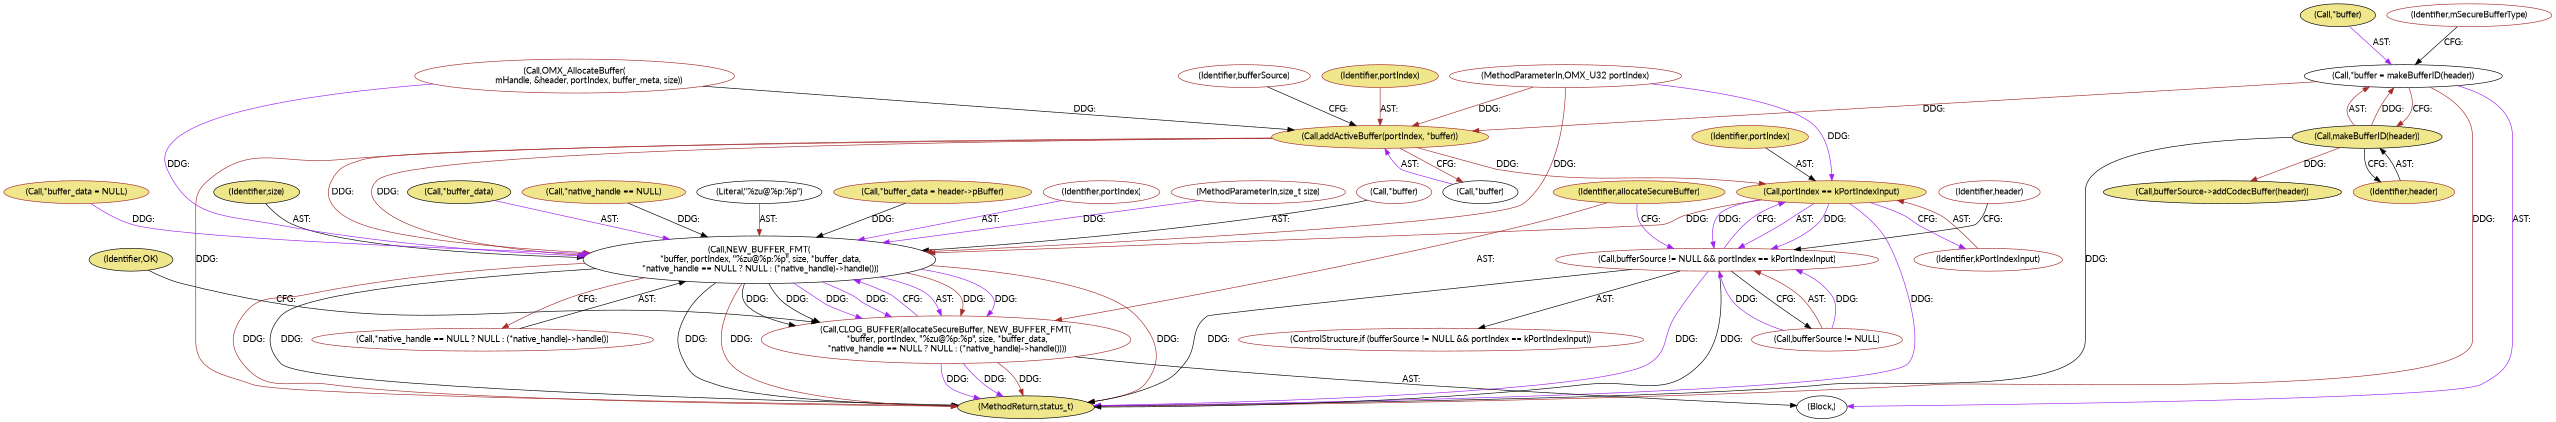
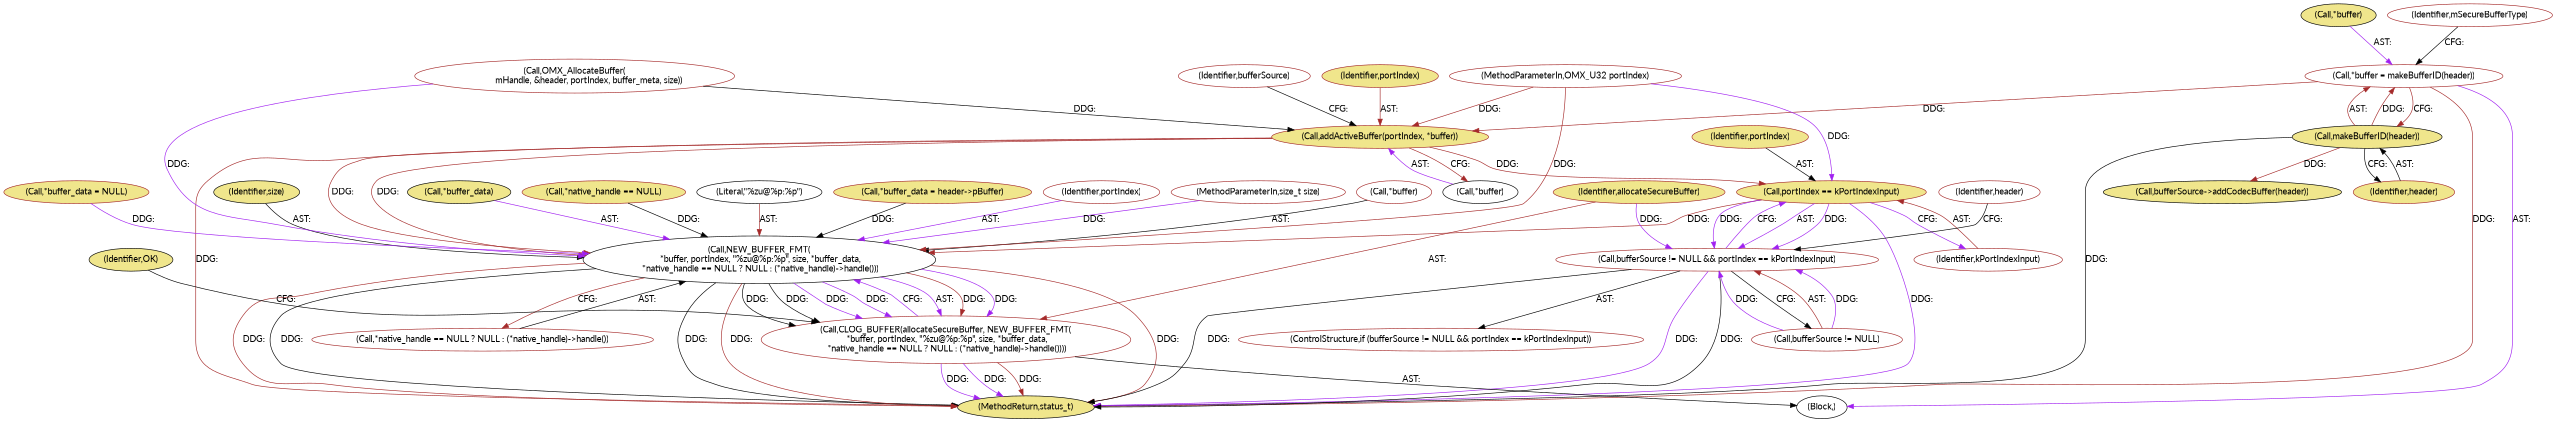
node "(Call,*buffer = makeBufferID(header))": color black -> brown
edge "(Identifier,allocateSecureBuffer)" -> "(Call,bufferSource != NULL && portIndex == kPortIndexInput)": label "CFG: " -> "DDG: "
